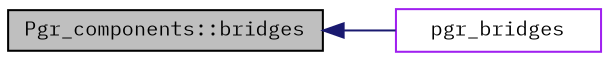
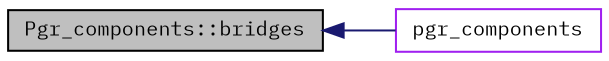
node "pgr_bridges": label "pgr_bridges" -> "pgr_components"
